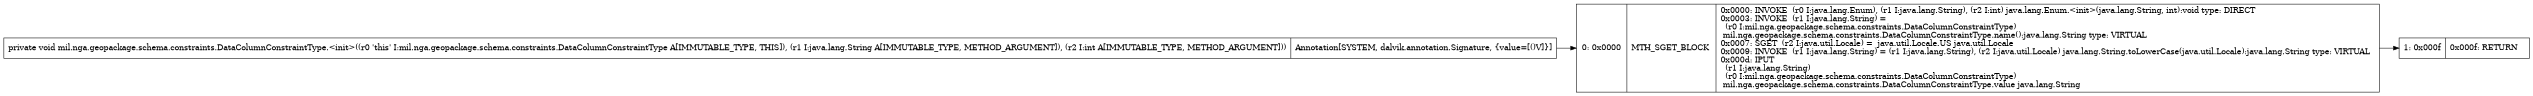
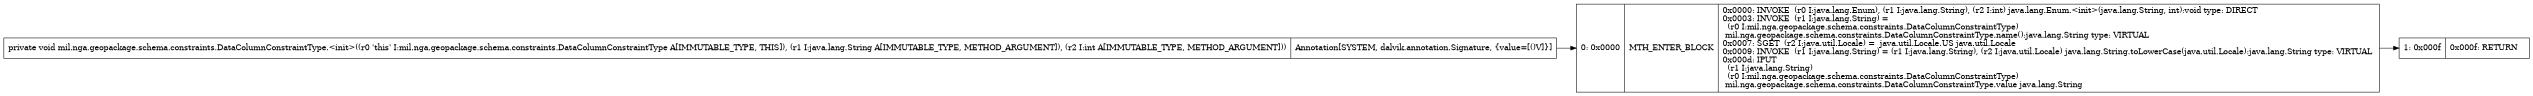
node "0: 0x0000": text "MTH_SGET_BLOCK" -> "MTH_ENTER_BLOCK"
